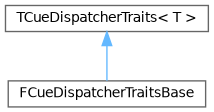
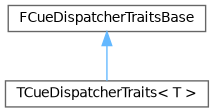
edge "FCueDispatcherTraitsBase" -> "TCueDispatcherTraits< T >": reversed
